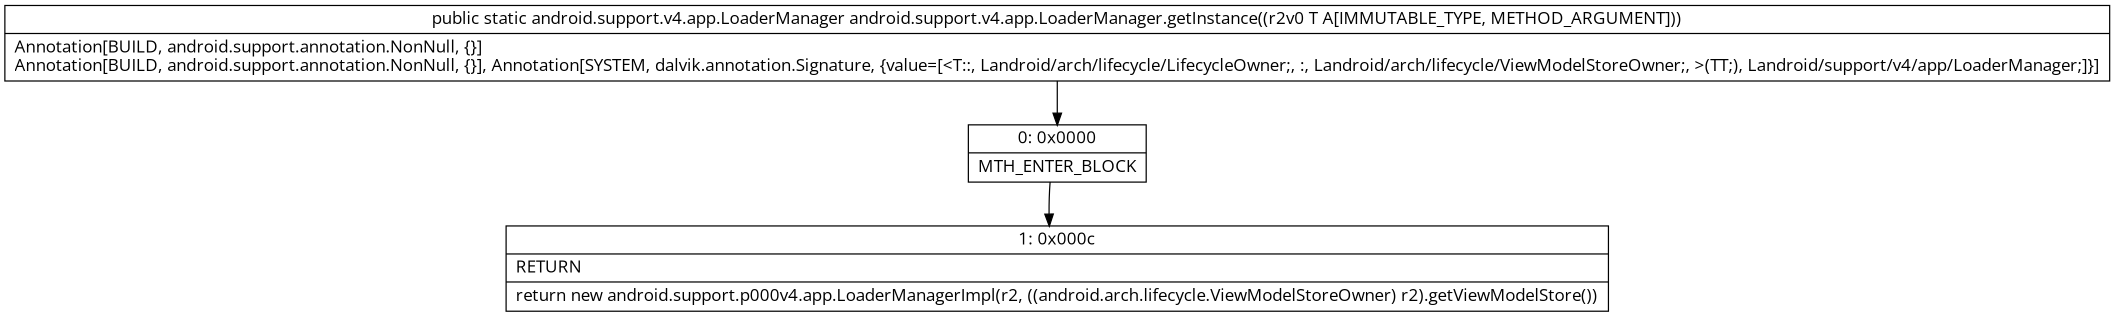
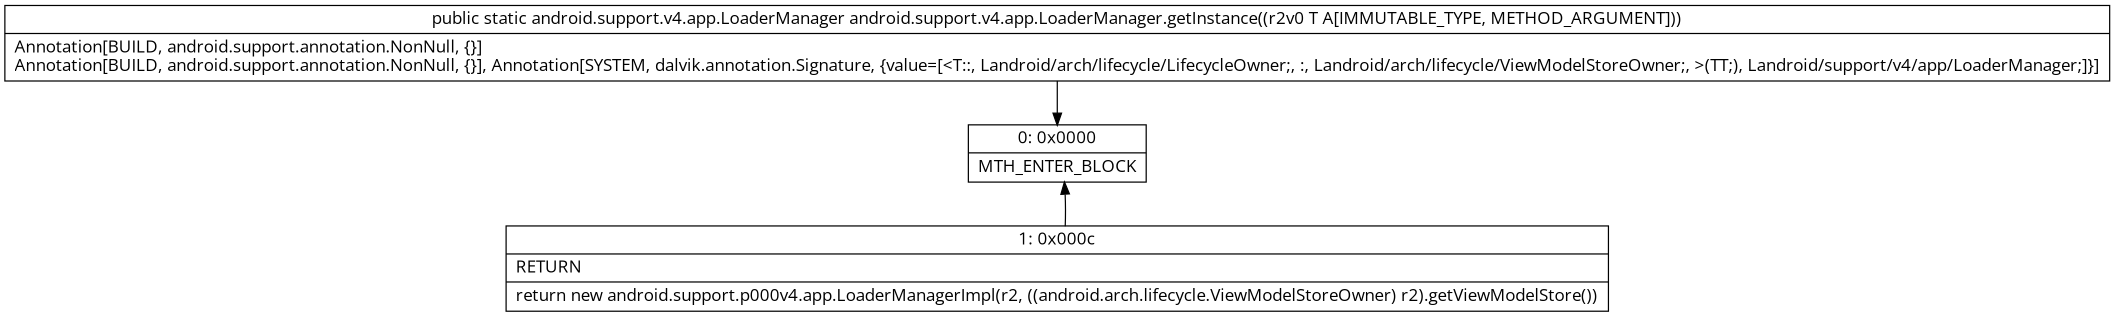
edge "0: 0x0000" -> "1: 0x000c": reversed
